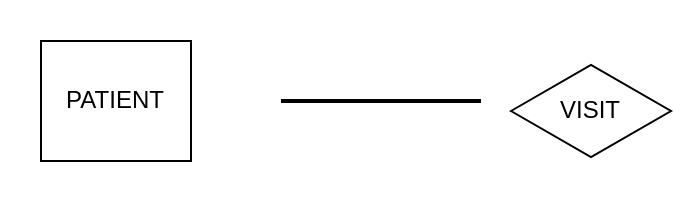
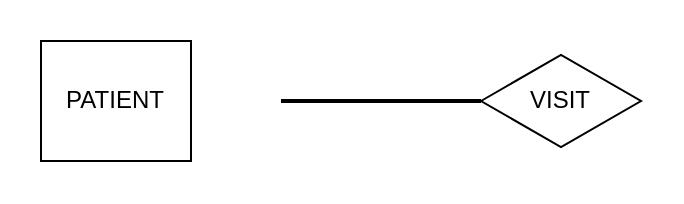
node "VISIT": moved (591, 111) -> (561, 101)
